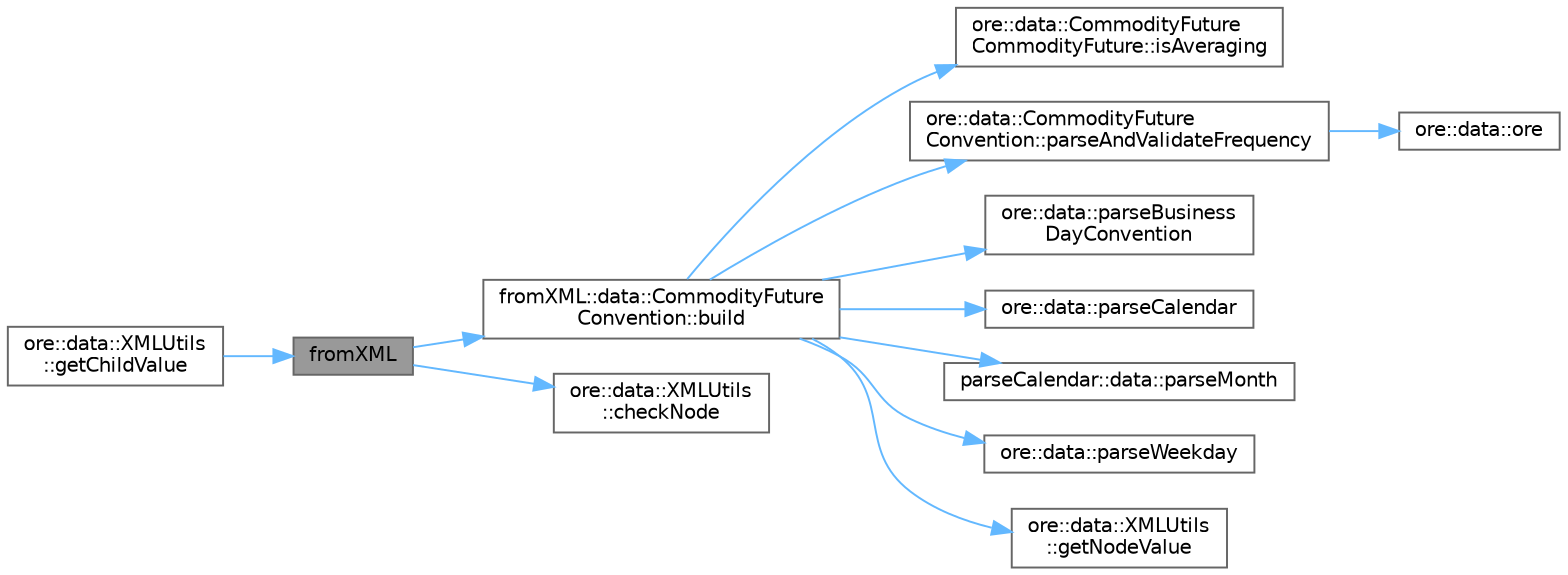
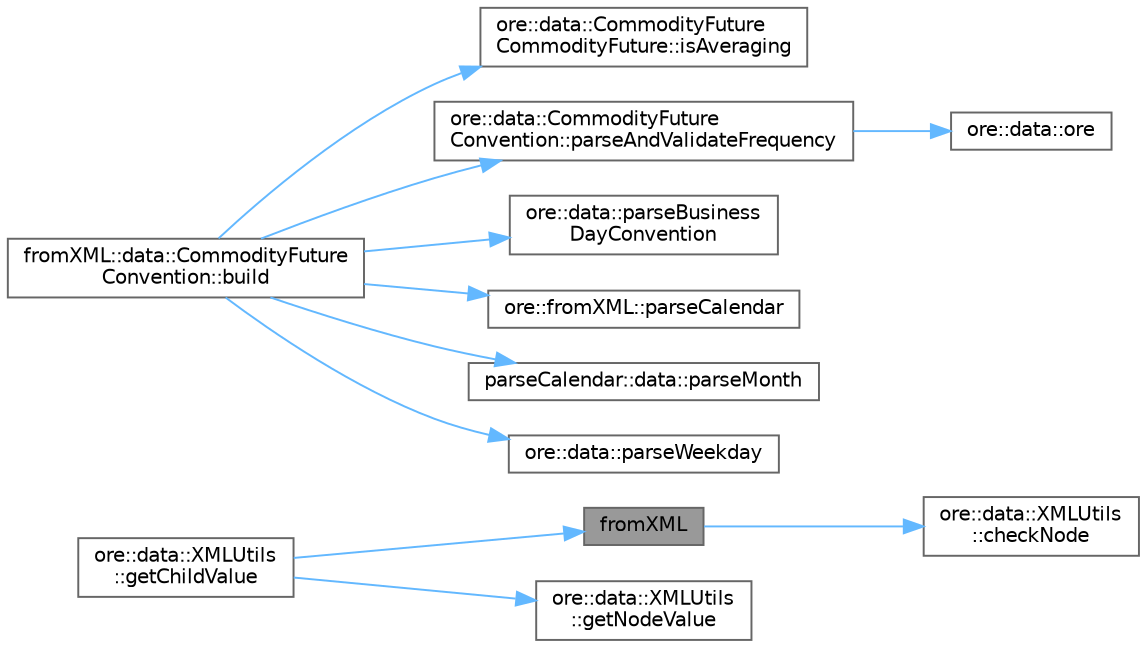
node "ore::data::parseCalendar": label "ore::data::parseCalendar" -> "ore::fromXML::parseCalendar"
edge "fromXML" -> "fromXML::data::CommodityFuture Convention::build": removed
edge "fromXML::data::CommodityFuture Convention::build" -> "ore::data::XMLUtils ::getNodeValue": now "ore::data::XMLUtils ::getChildValue" -> "ore::data::XMLUtils ::getNodeValue"
